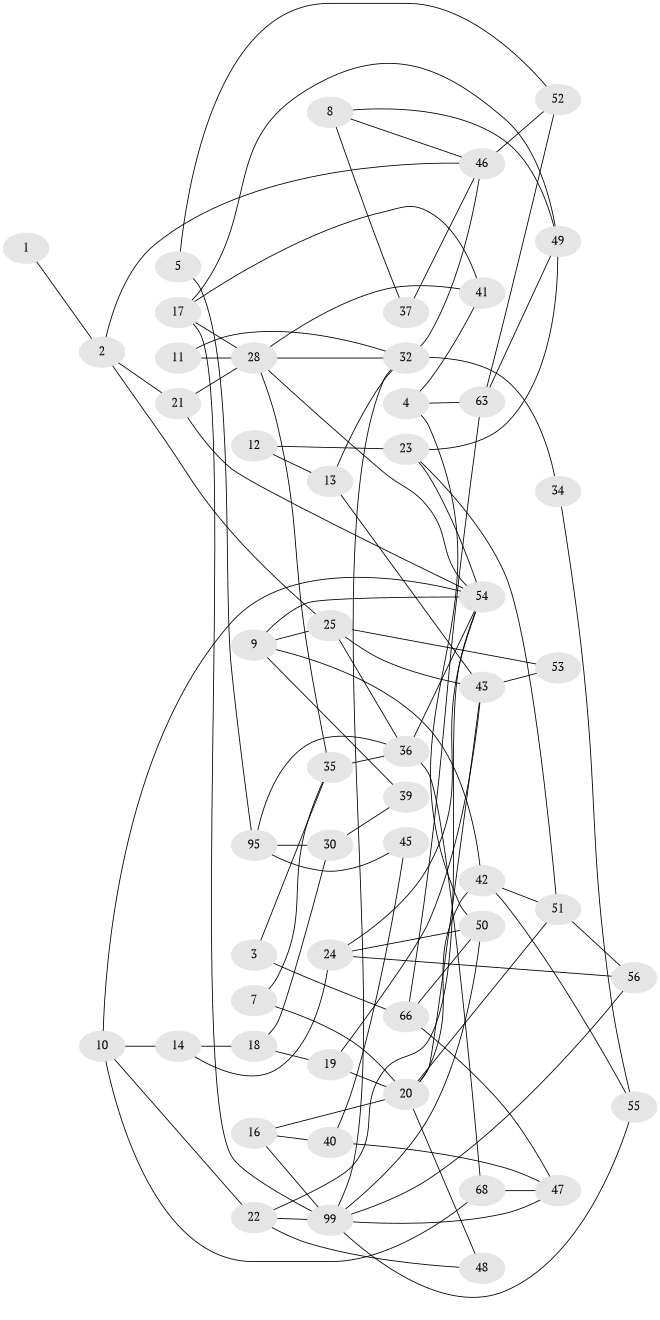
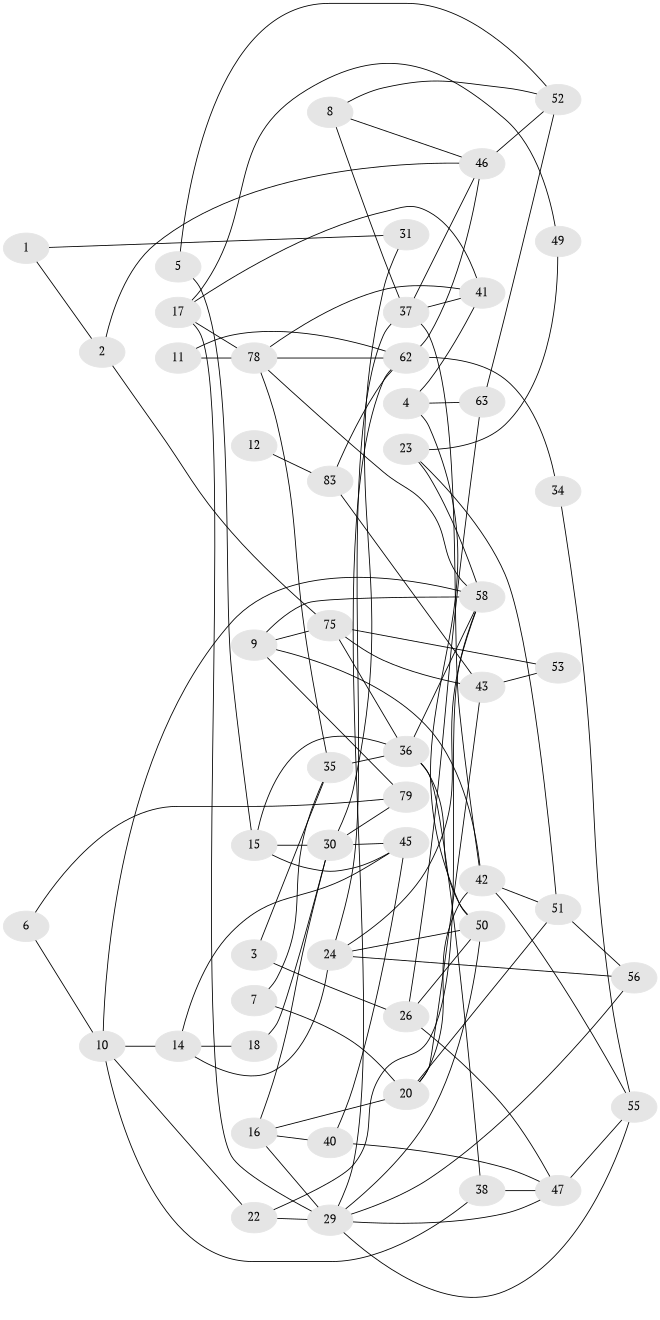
edge "8" -- "49": now "8" -- "52"
node "31": added
edge "41" -- "37": added
edge "49" -- "63": removed
node "28": label "28" -> "78"
node "32": label "32" -> "62"
node "21": removed
edge "12" -- "23": removed
edge "37" -- "42": added
node "13": label "13" -> "83"
node "54": label "54" -> "58"
node "25": label "25" -> "75"
edge "37" -- "24": added
node "39": label "39" -> "79"
edge "36" -- "50": added
edge "45" -- "30": added
node "95": label "95" -> "15"
edge "45" -- "14": added
node "6": added
edge "30" -- "16": added
node "66": label "66" -> "26"
node "19": removed
edge "55" -- "47": added
node "68": label "68" -> "38"
node "99": label "99" -> "29"
node "48": removed
